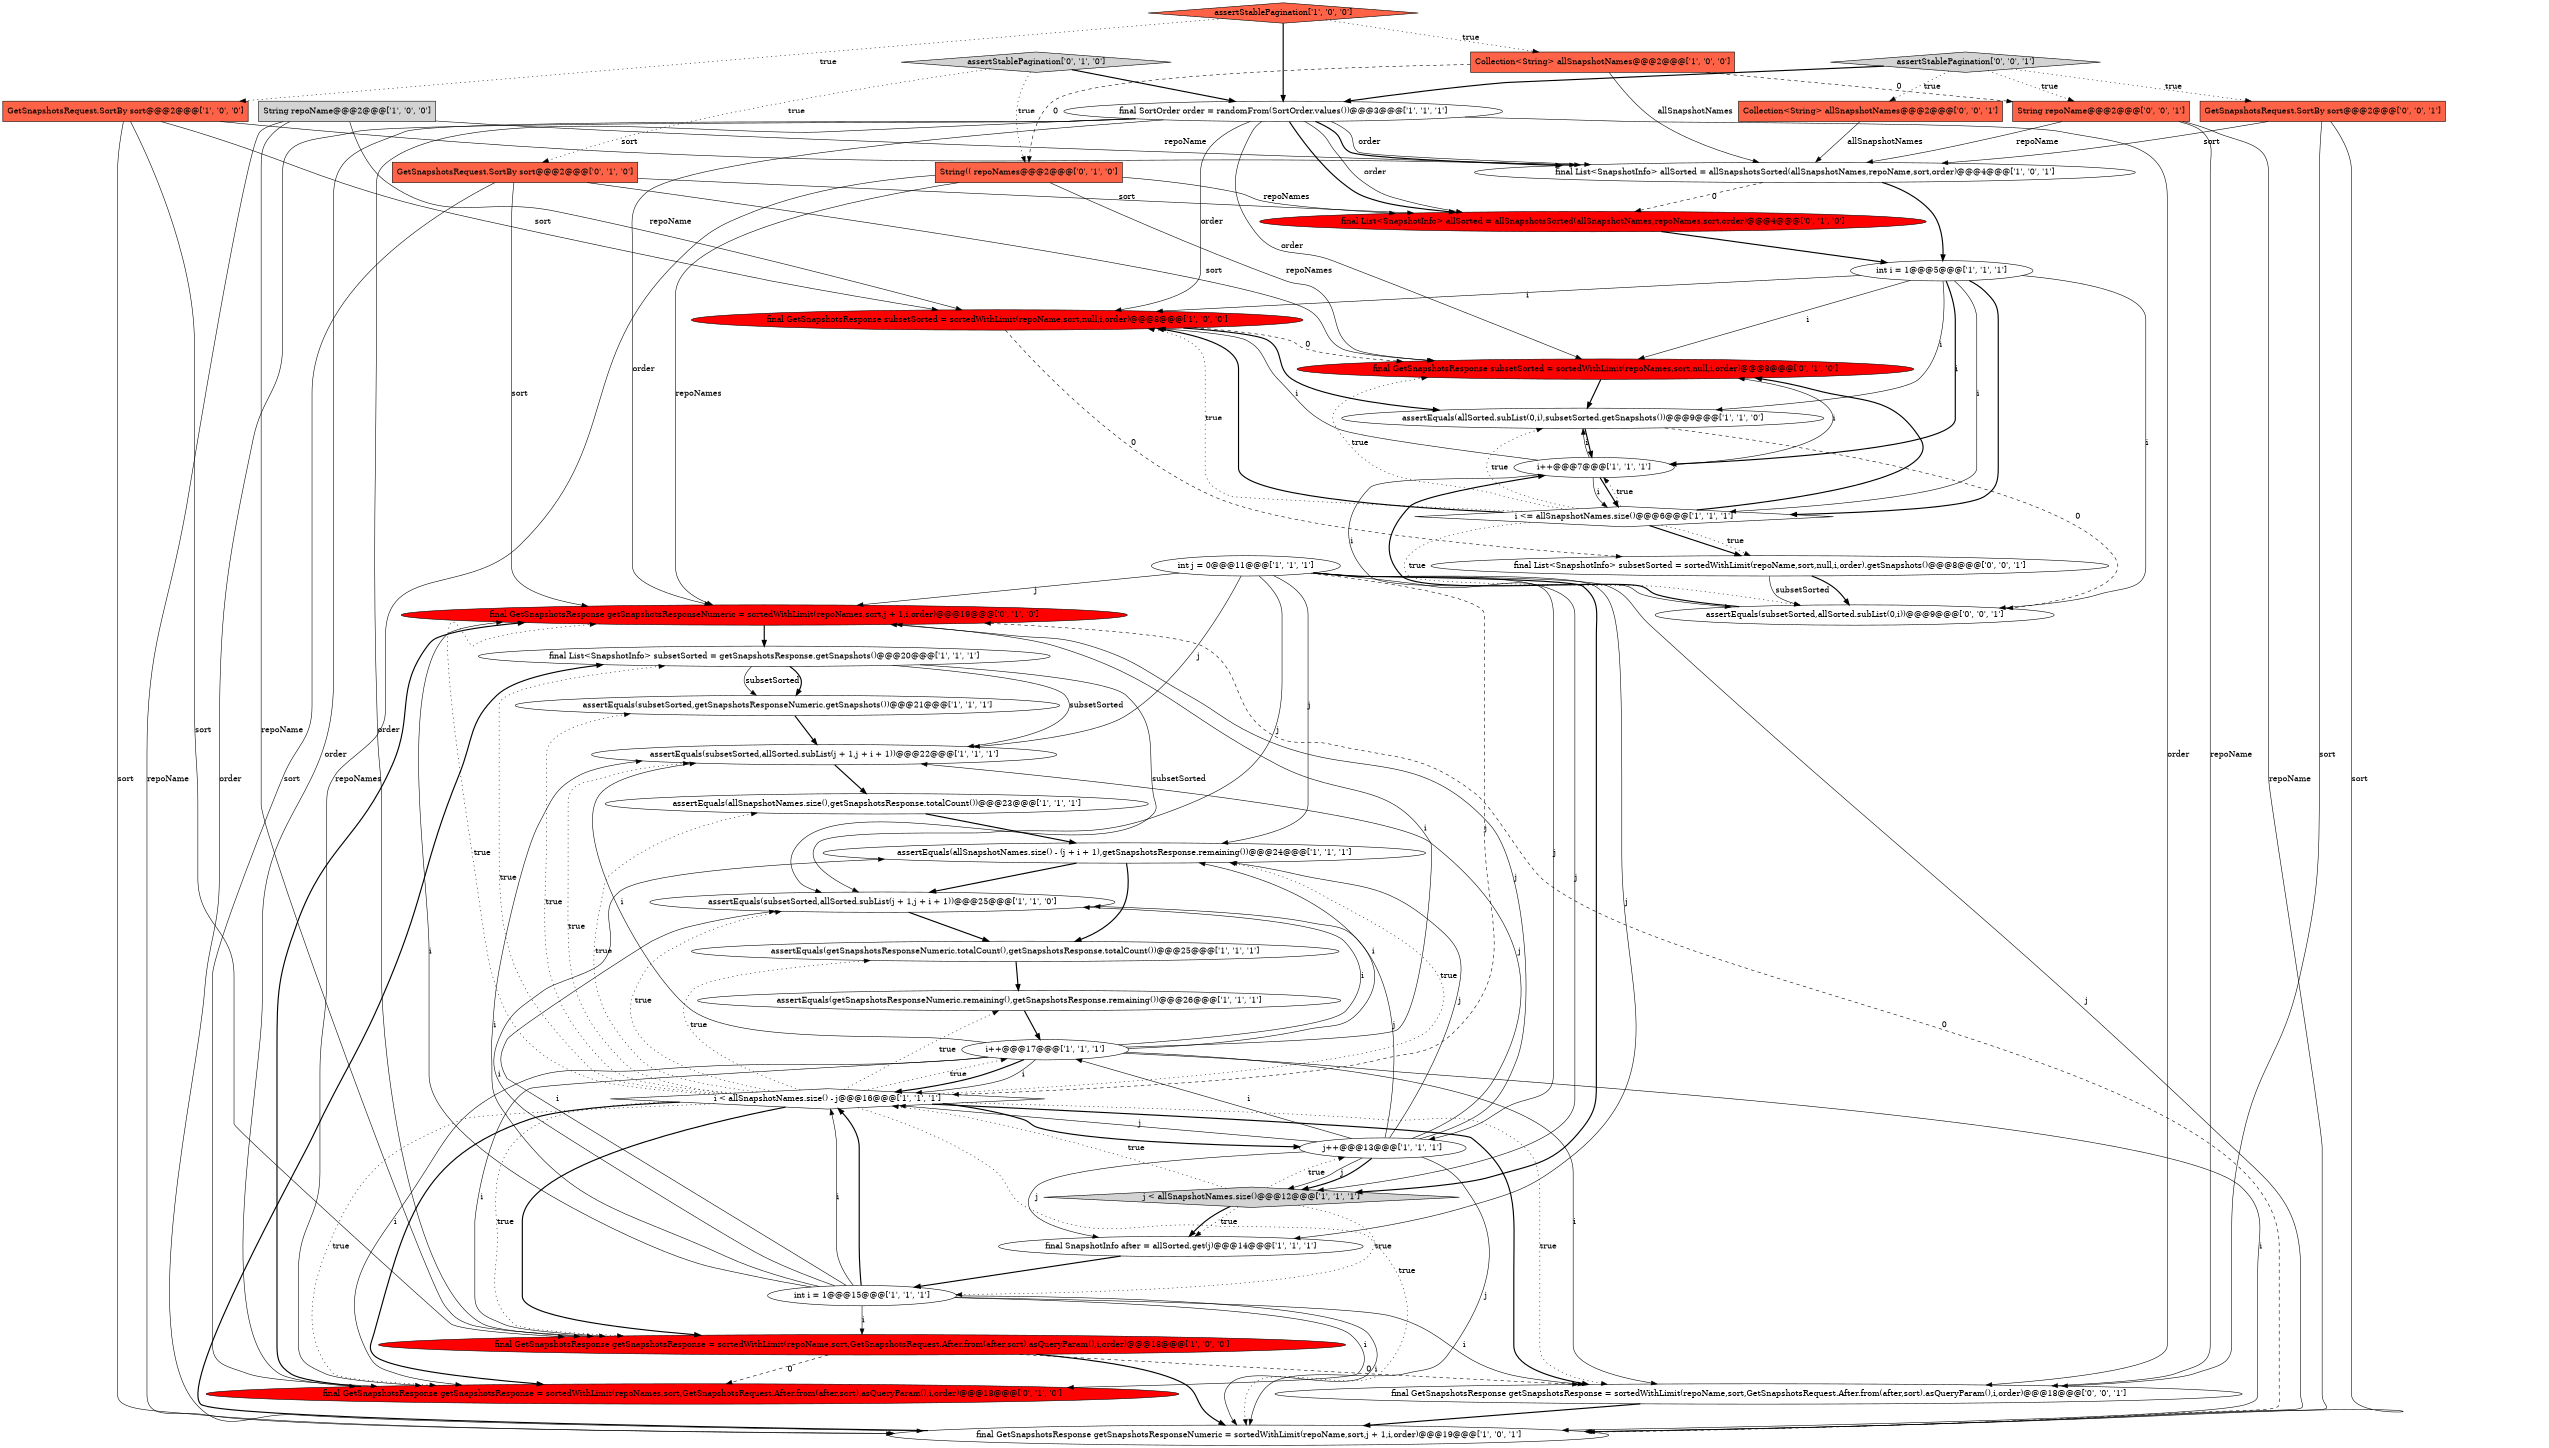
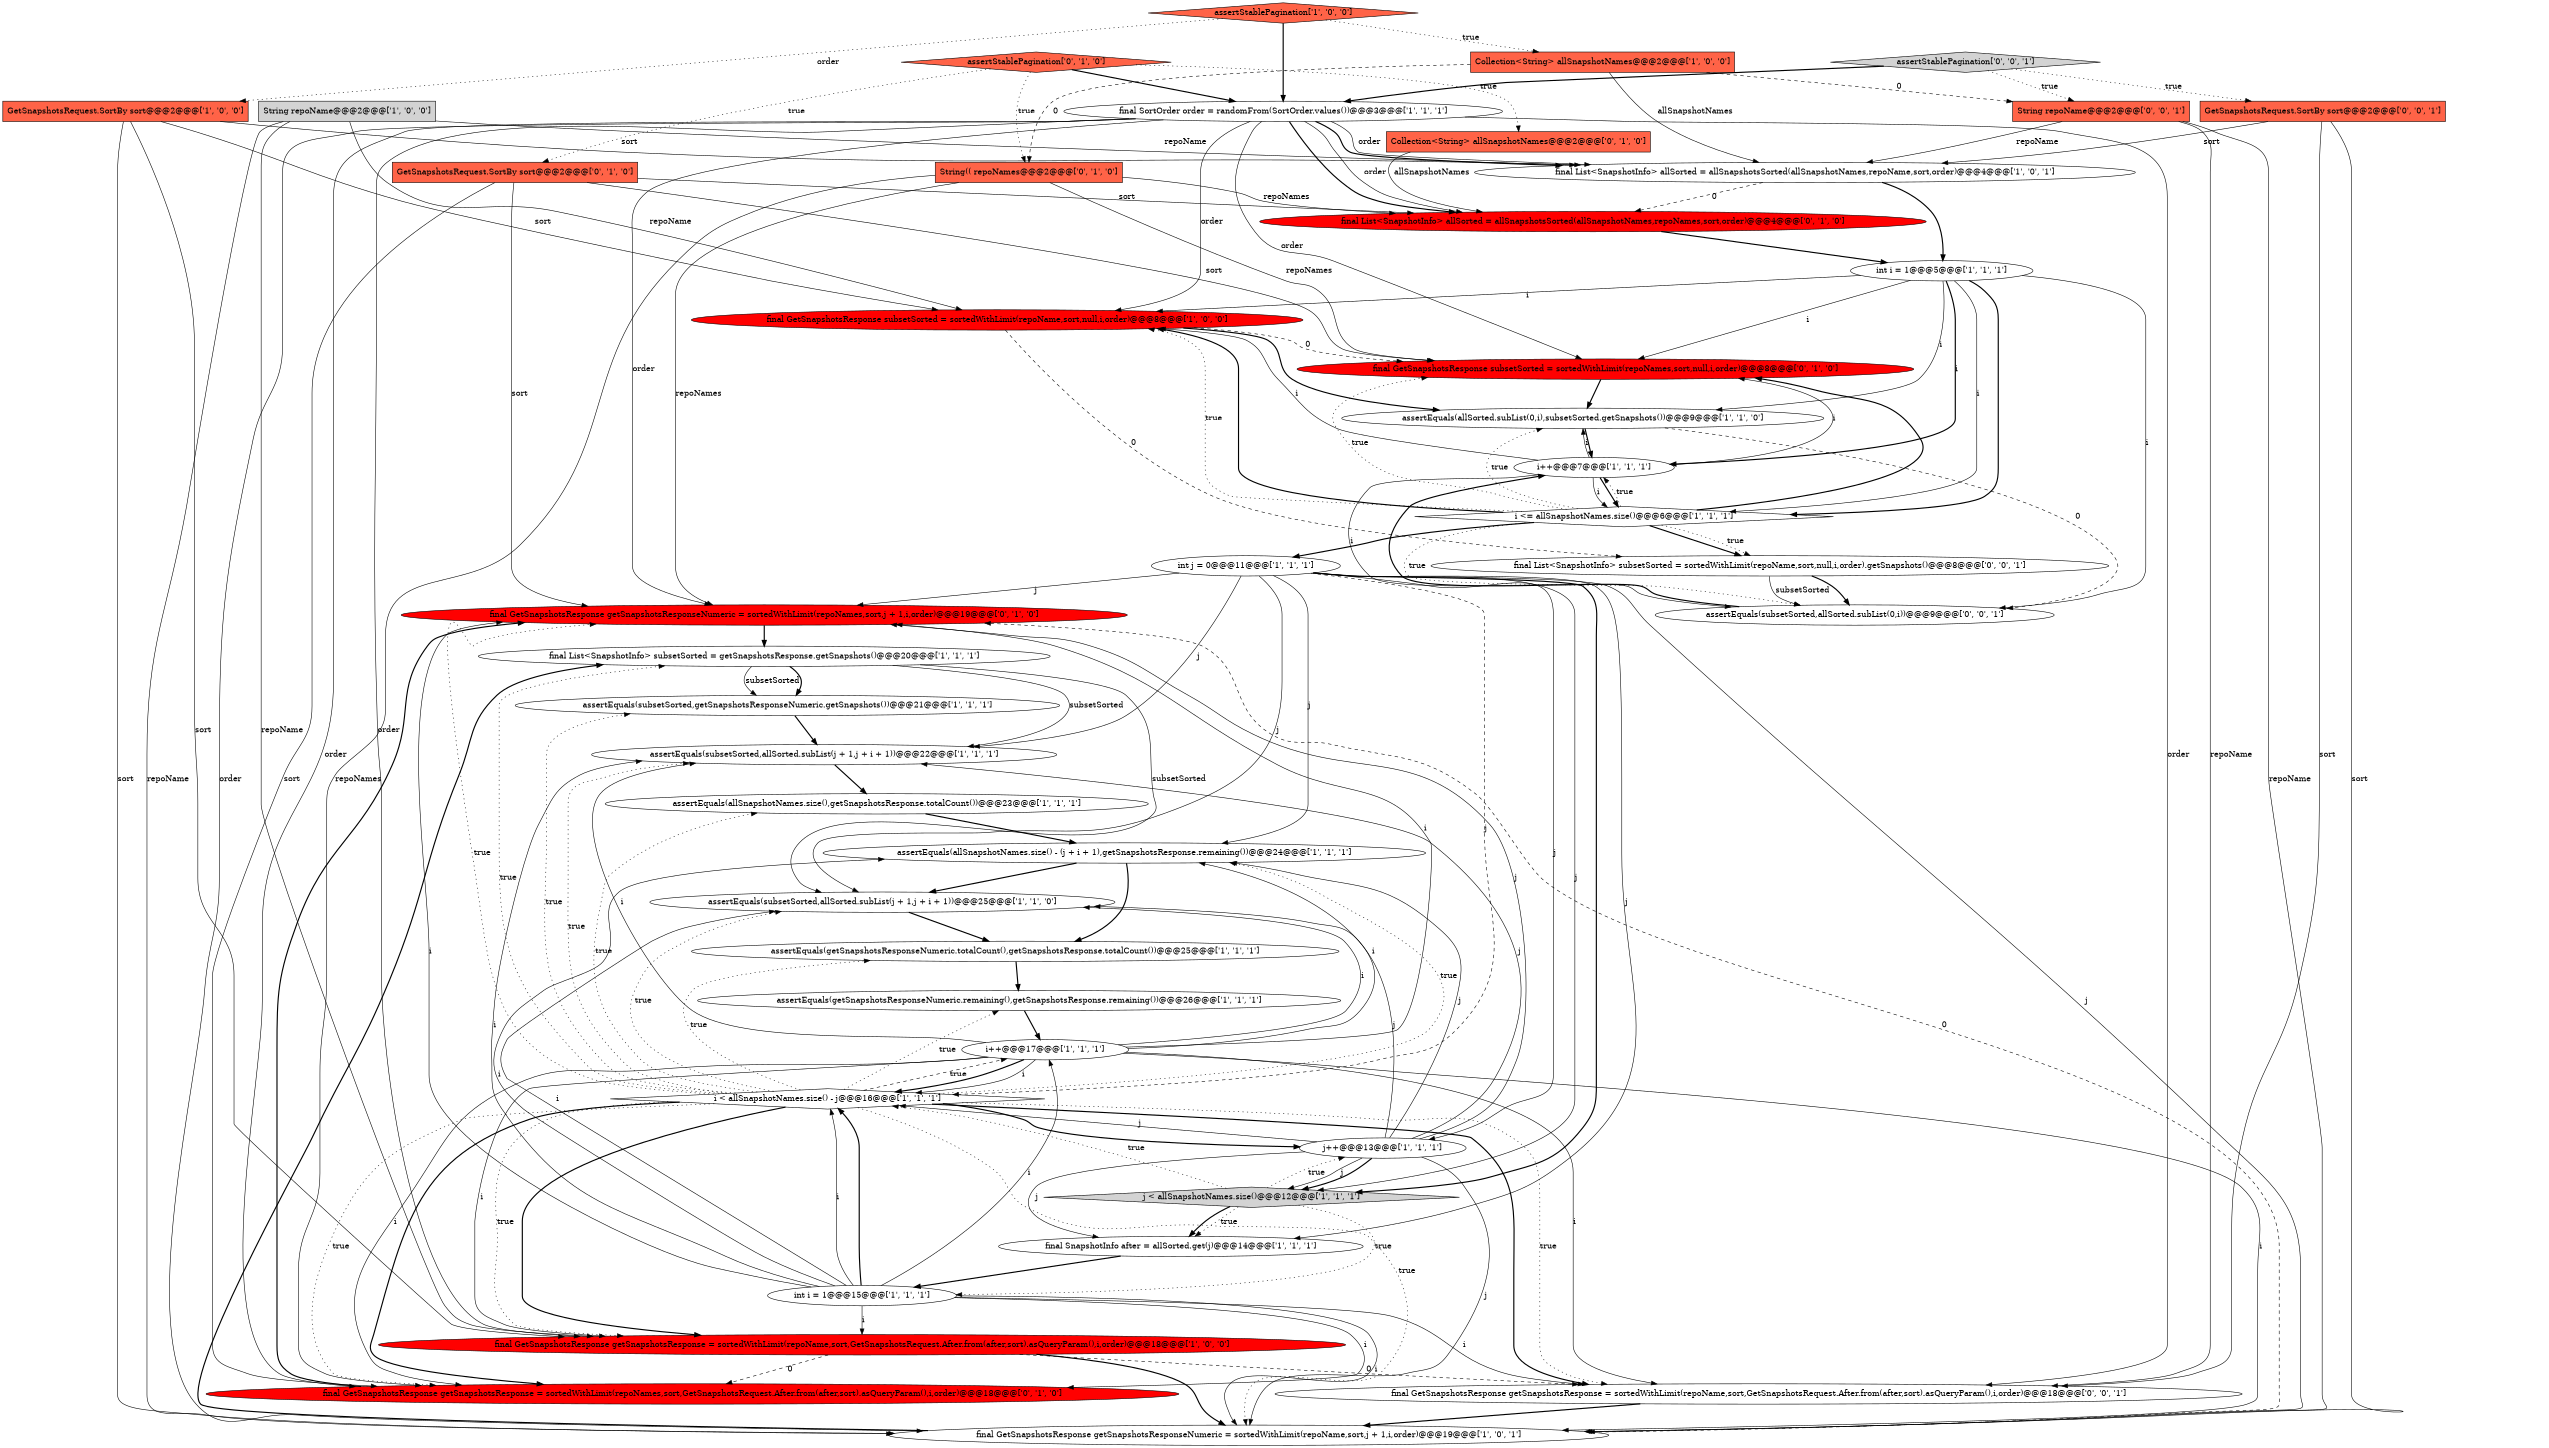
edge "assertStablePagination['1', '0', '0']" -> "GetSnapshotsRequest.SortBy sort@@@2@@@['1', '0', '0']": label "true" -> "order"
node "assertStablePagination['0', '1', '0']": fillcolor lightgray -> tomato
node "Collection<String> allSnapshotNames@@@2@@@['0', '0', '1']": removed
node "Collection<String> allSnapshotNames@@@2@@@['0', '1', '0']": added
edge "i <= allSnapshotNames.size()@@@6@@@['1', '1', '1']" -> "int j = 0@@@11@@@['1', '1', '1']": added
edge "i < allSnapshotNames.size() - j@@@16@@@['1', '1', '1']" -> "i++@@@17@@@['1', '1', '1']": style dotted -> dashed
edge "j++@@@13@@@['1', '1', '1']" -> "i++@@@17@@@['1', '1', '1']": now "int i = 1@@@15@@@['1', '1', '1']" -> "i++@@@17@@@['1', '1', '1']"
